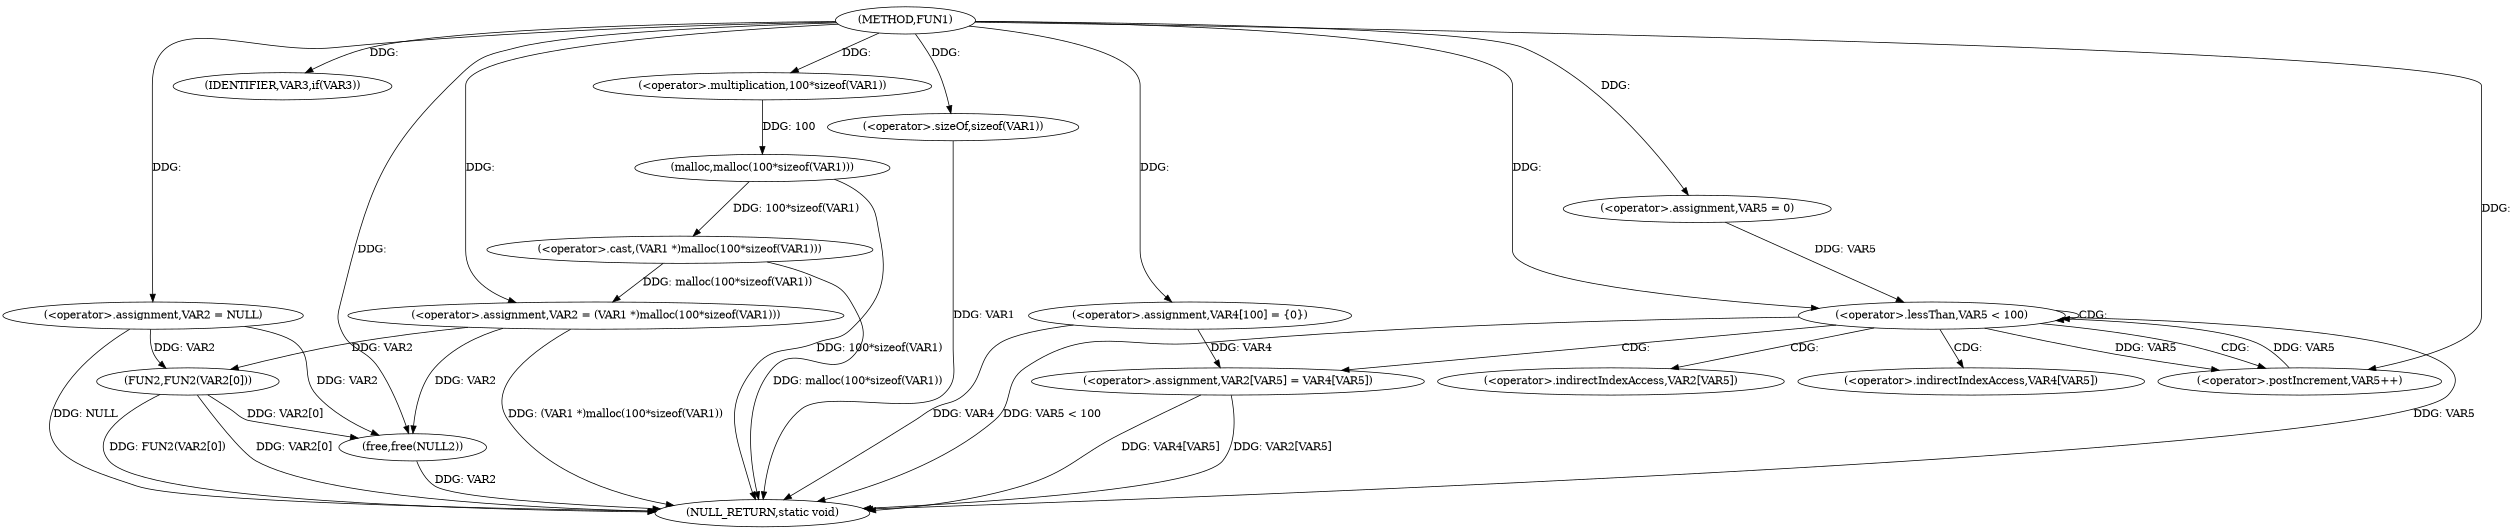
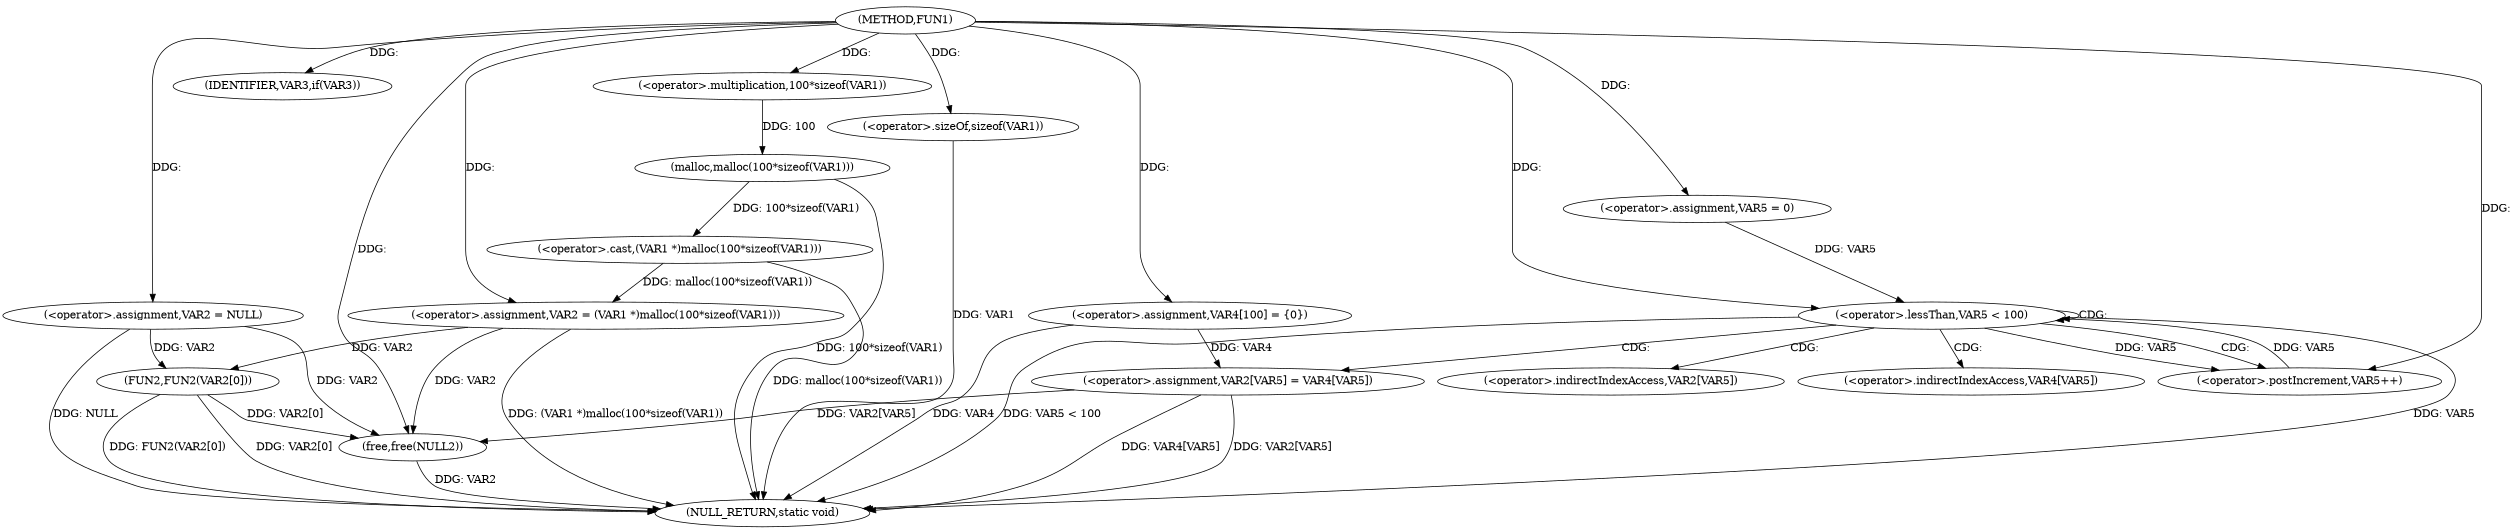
edge "(<operator>.assignment,VAR2[VAR5] = VAR4[VAR5])" -> "(free,free(NULL2))": added, label "DDG: VAR2[VAR5]"
